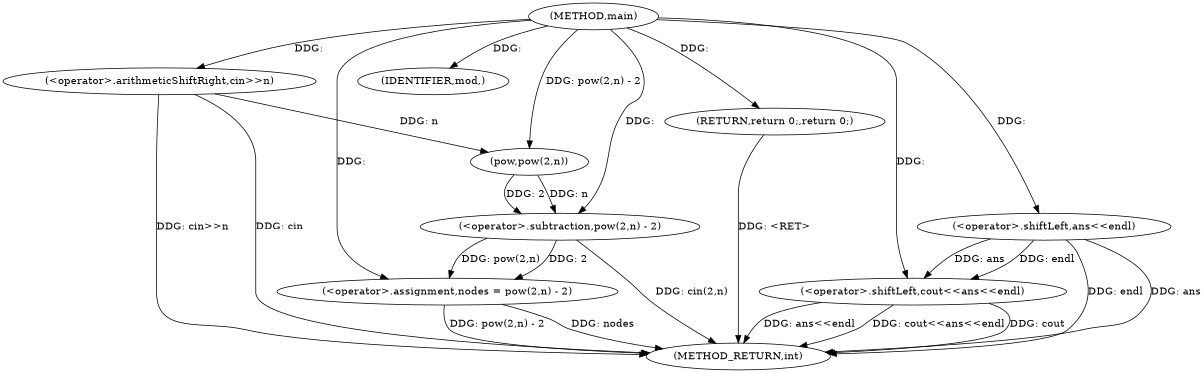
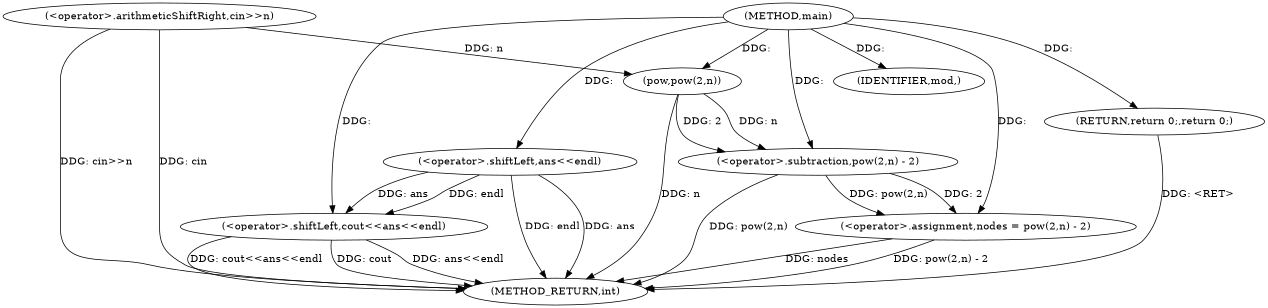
edge "(METHOD,main)" -> "(<operator>.arithmeticShiftRight,cin>>n)": removed, label "DDG:"
edge "(METHOD,main)" -> "(pow,pow(2,n))": label "DDG: pow(2,n) - 2" -> "DDG: "
edge "(pow,pow(2,n))" -> "(METHOD_RETURN,int)": added, label "DDG: n"
edge "(<operator>.subtraction,pow(2,n) - 2)" -> "(METHOD_RETURN,int)": label "DDG: cin(2,n)" -> "DDG: pow(2,n)"
